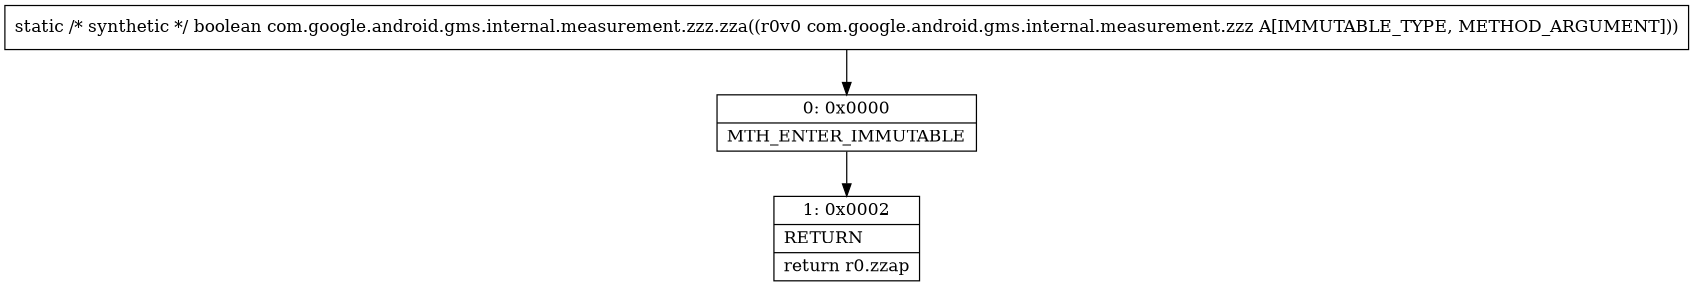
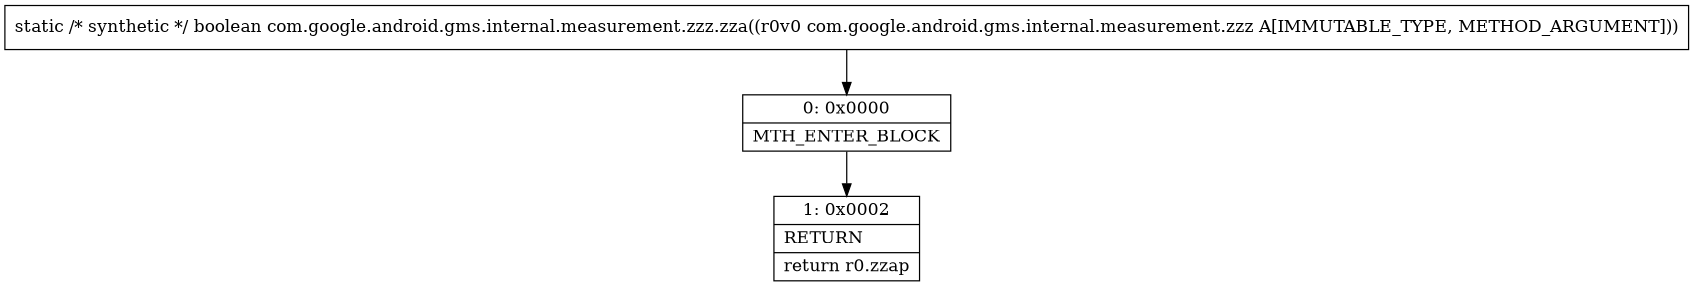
node "0: 0x0000": text "MTH_ENTER_IMMUTABLE" -> "MTH_ENTER_BLOCK"
